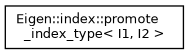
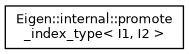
node "Eigen::index::promote _index_type< I1, I2 >": label "Eigen::index::promote _index_type< I1, I2 >" -> "Eigen::internal::promote _index_type< I1, I2 >"
